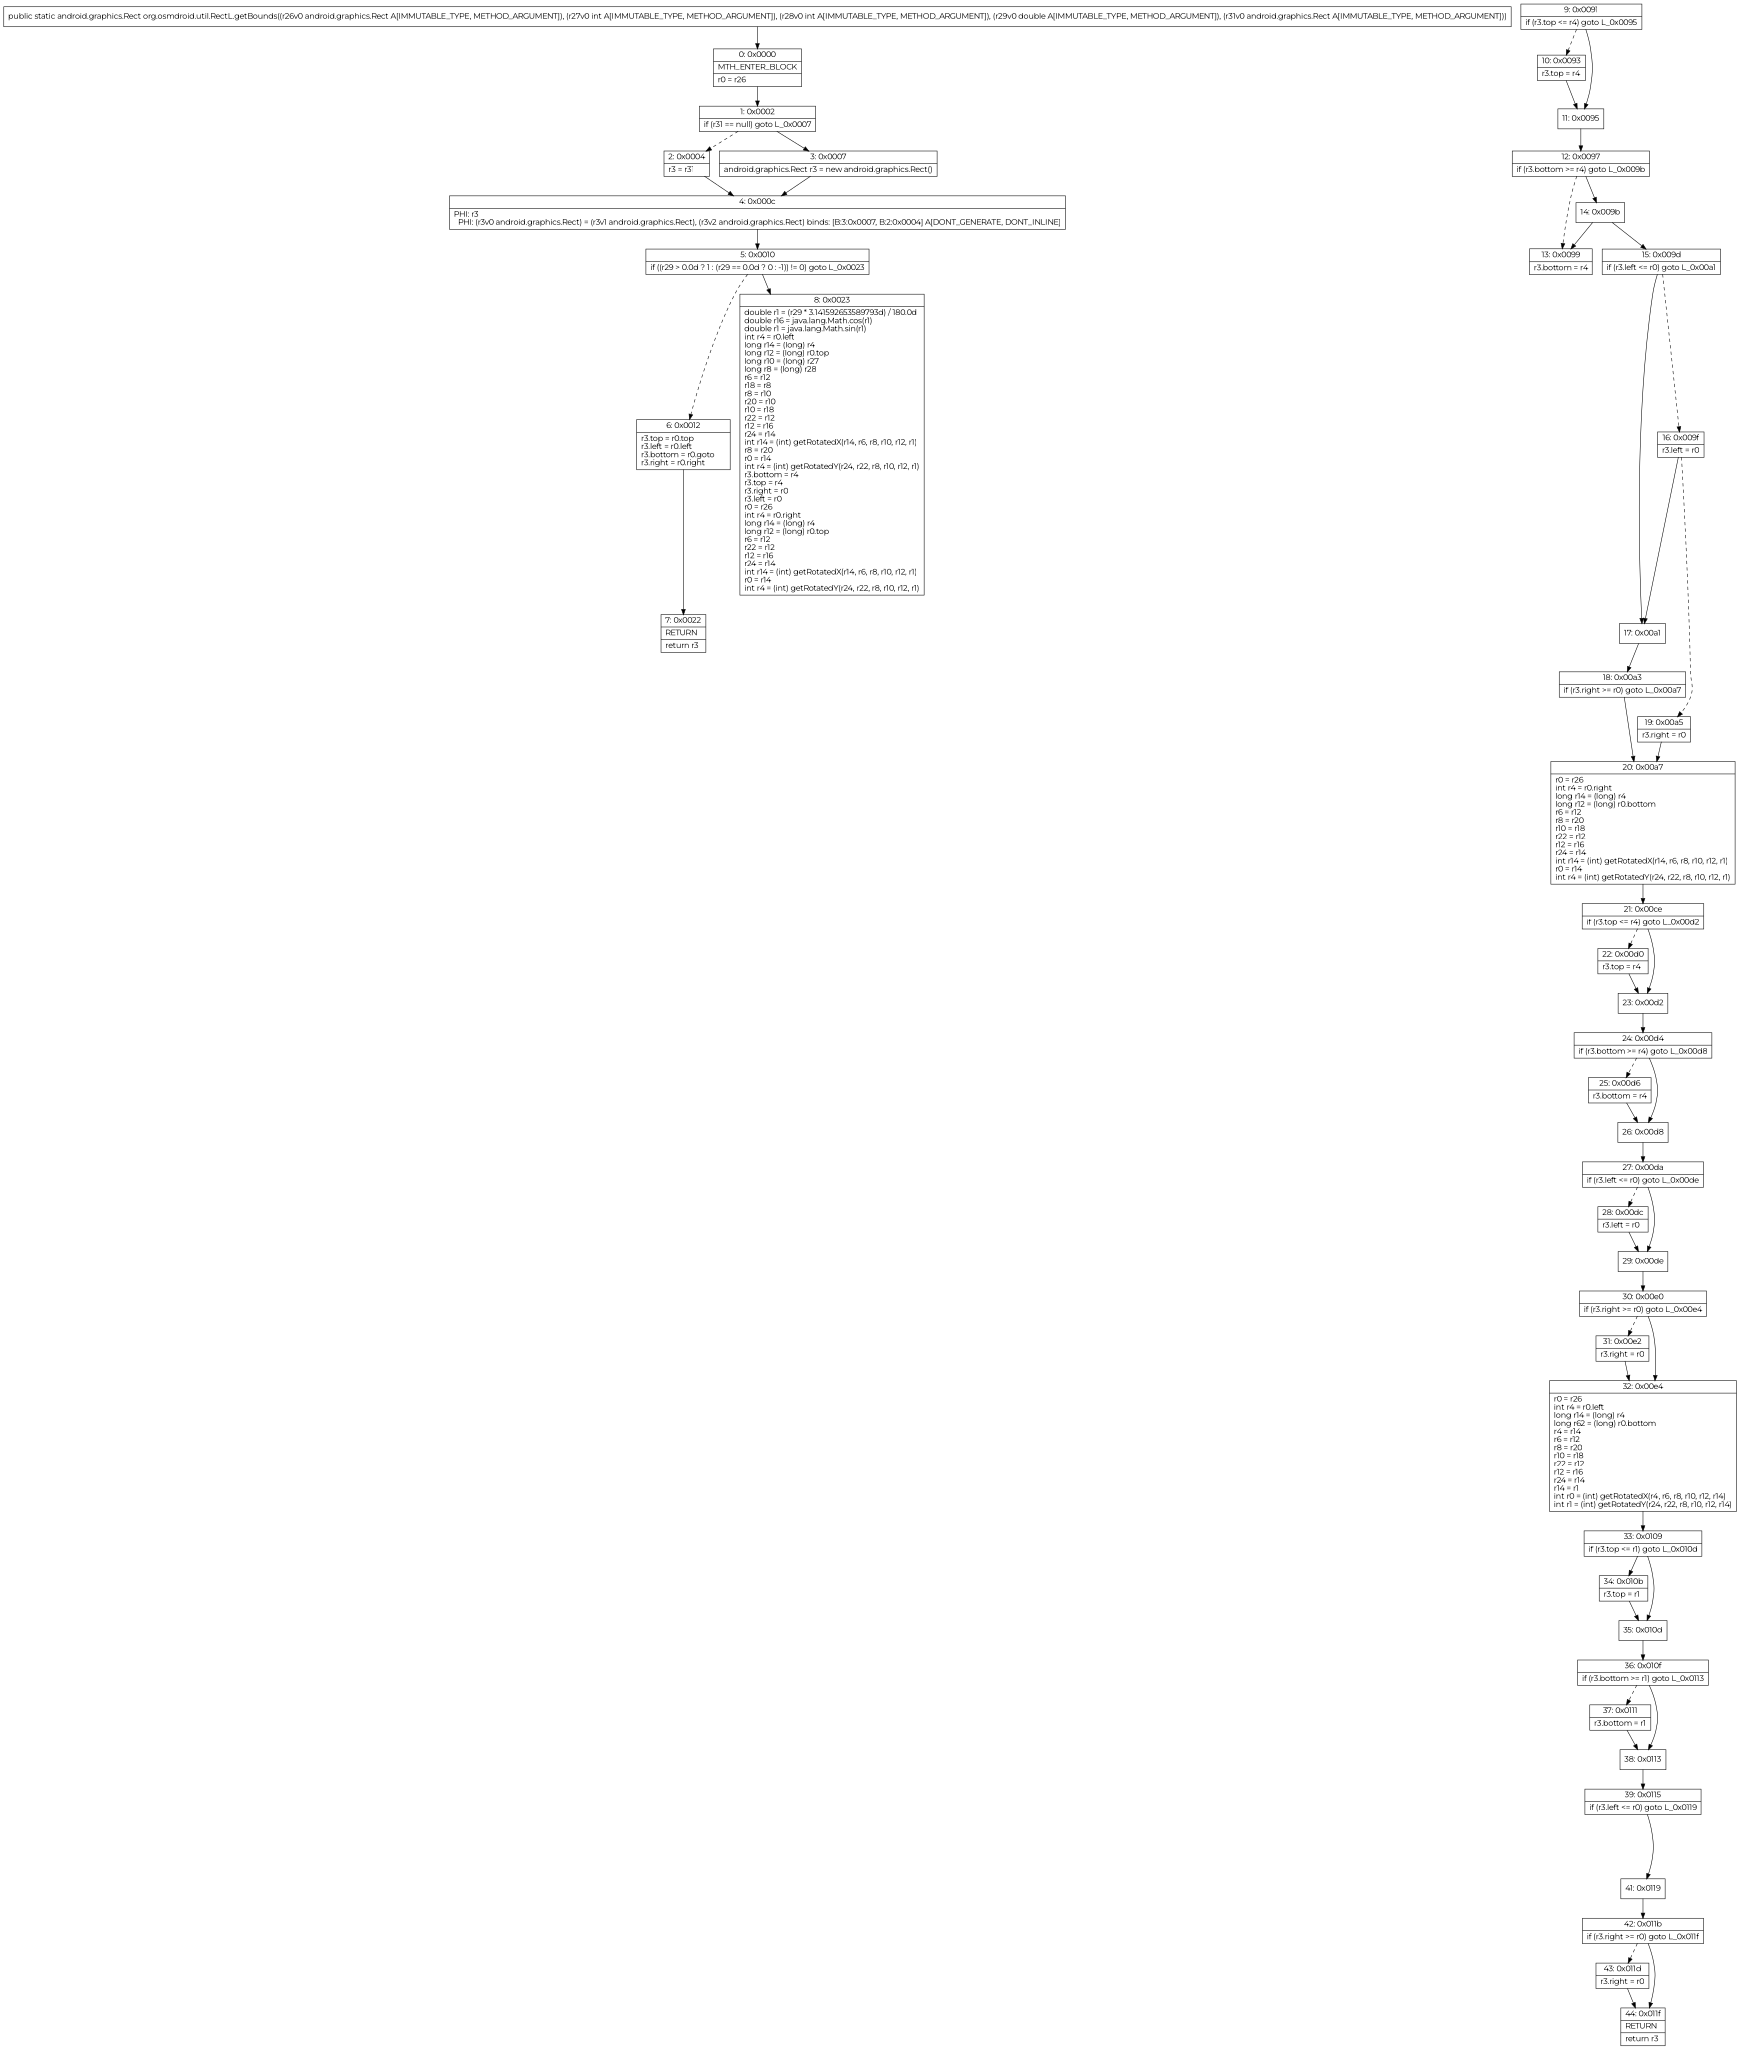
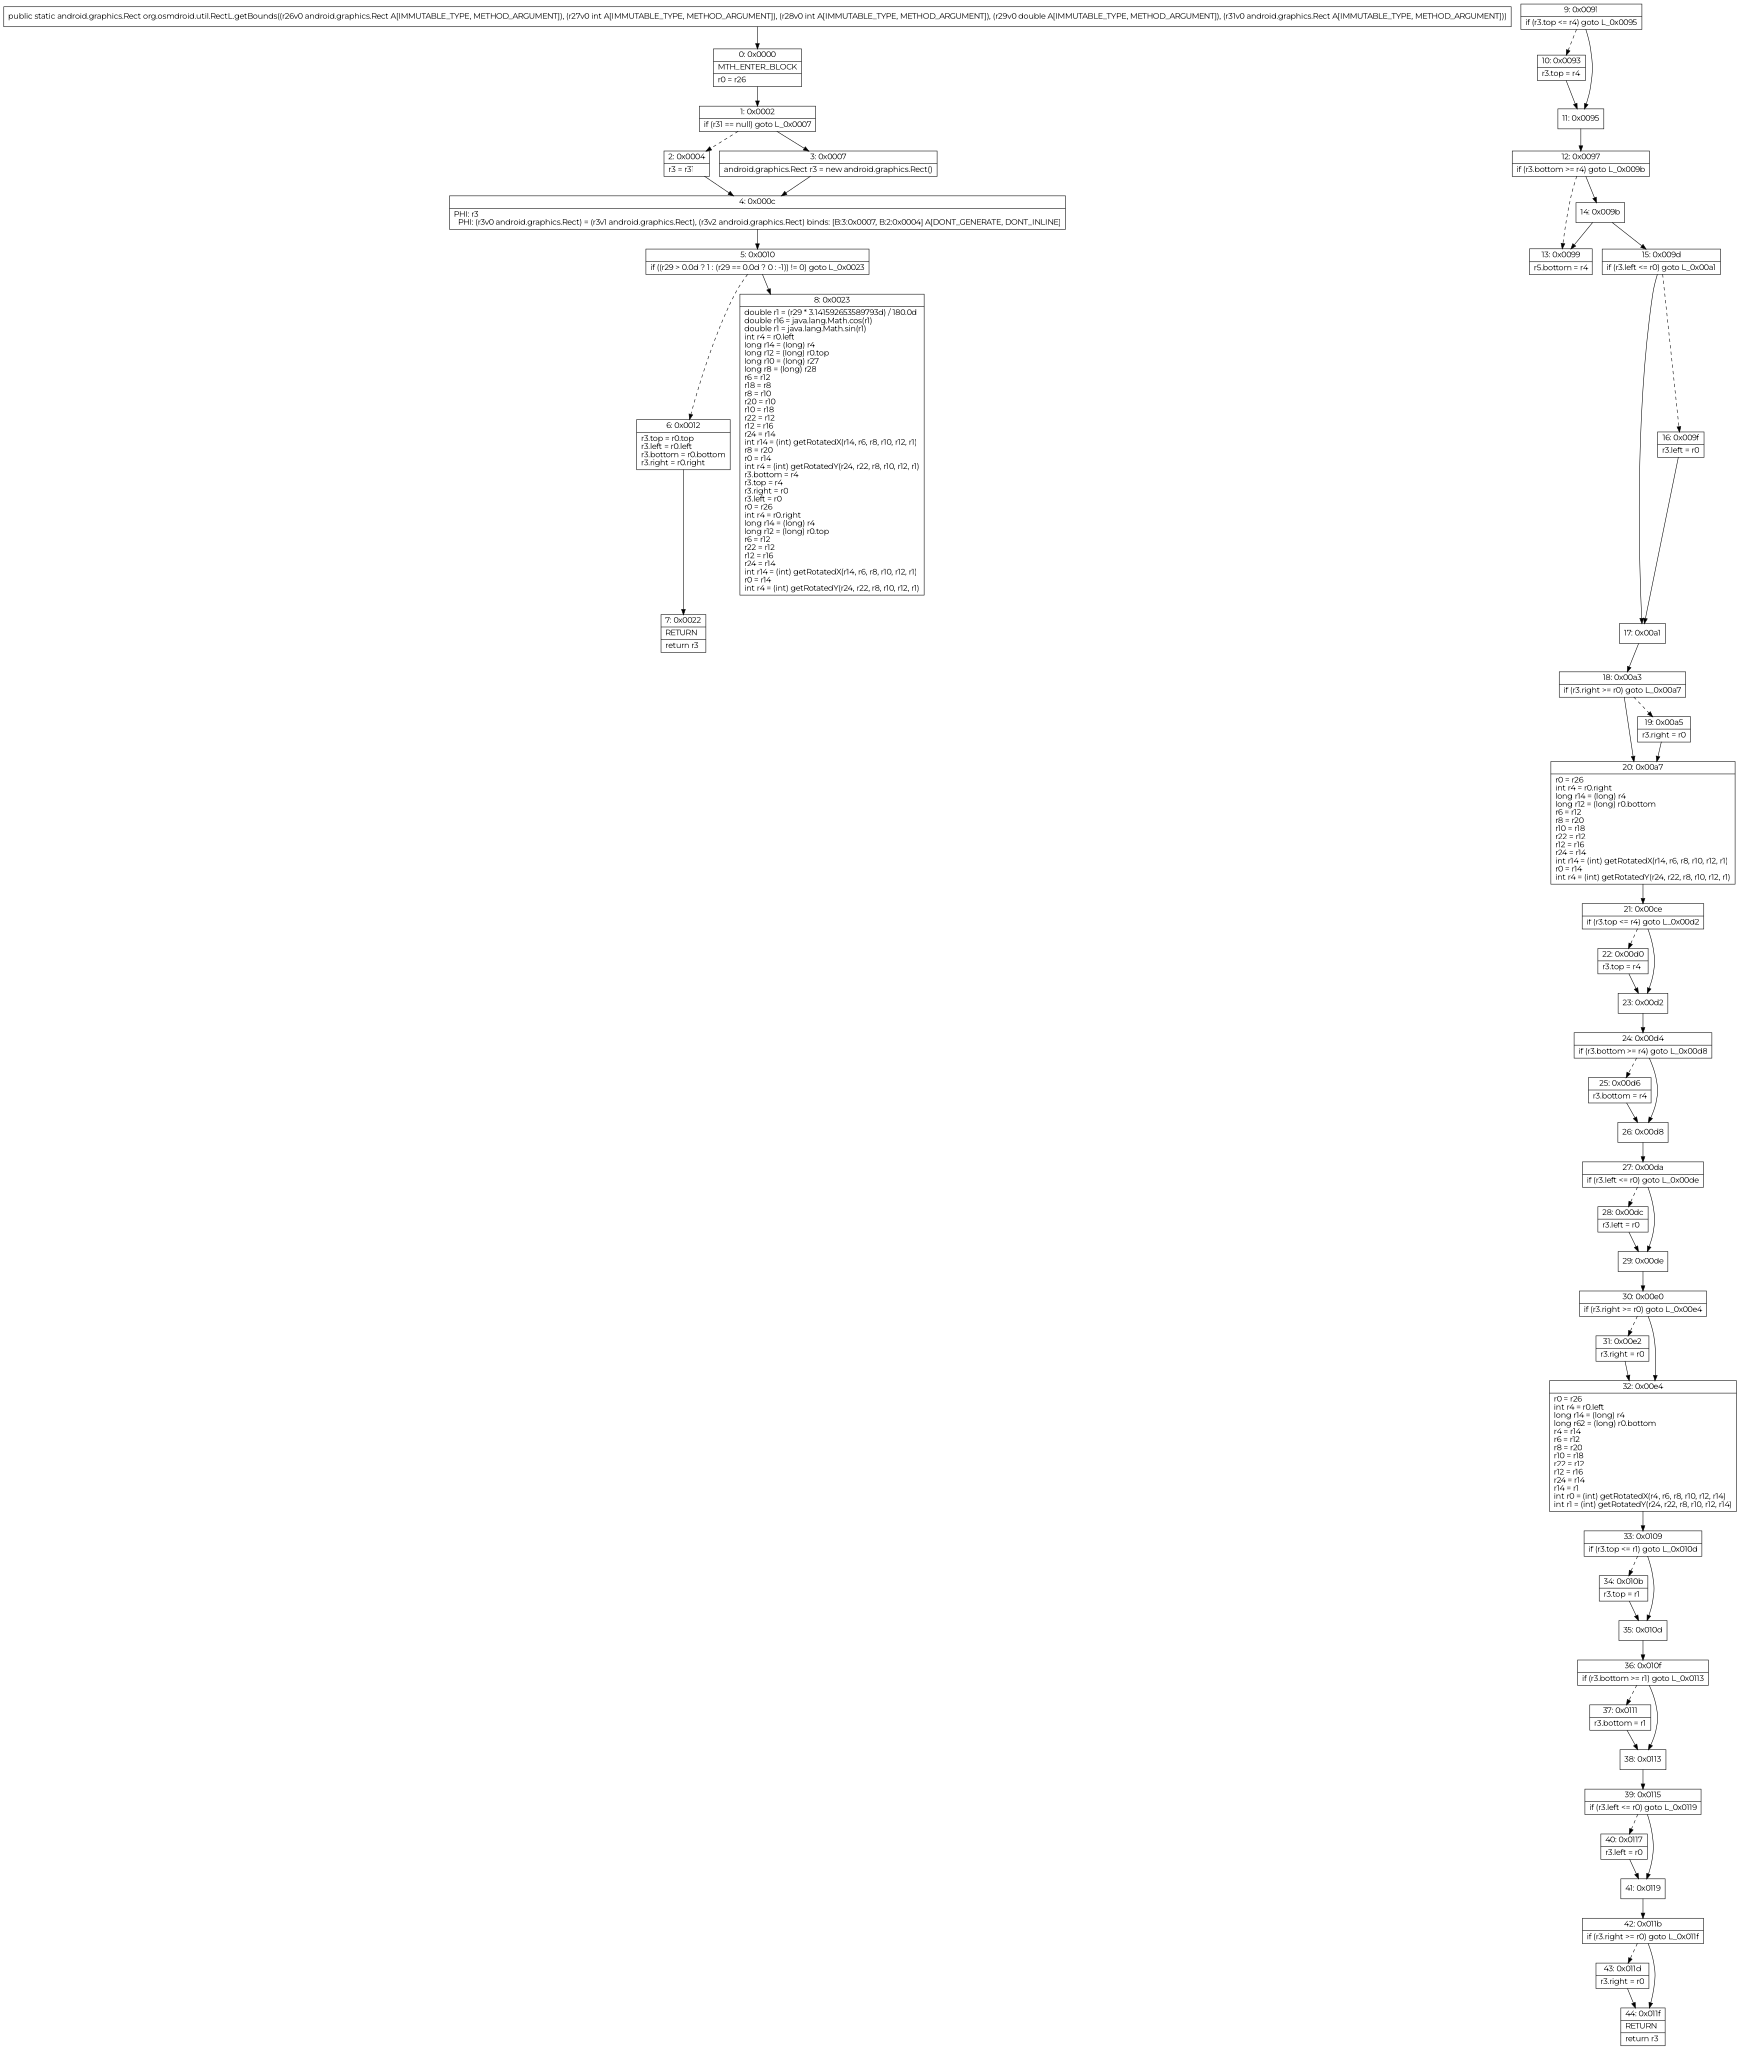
node "13: 0x0099": text "r3.bottom = r4" -> "r5.bottom = r4"
node "6: 0x0012": text "r3.bottom = r0.goto" -> "r3.bottom = r0.bottom"
edge "16: 0x009f" -> "19: 0x00a5": now "18: 0x00a3" -> "19: 0x00a5"
edge "33: 0x0109" -> "34: 0x010b": style solid -> dashed
node "40: 0x0117": added
